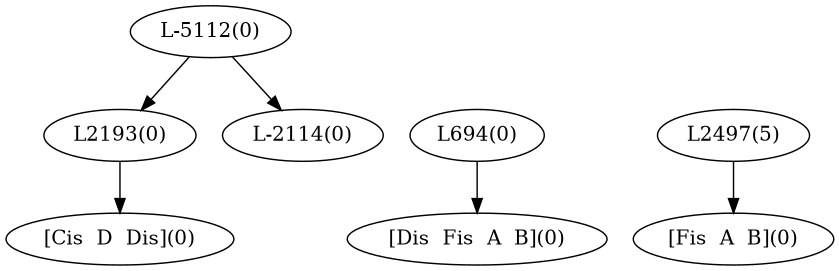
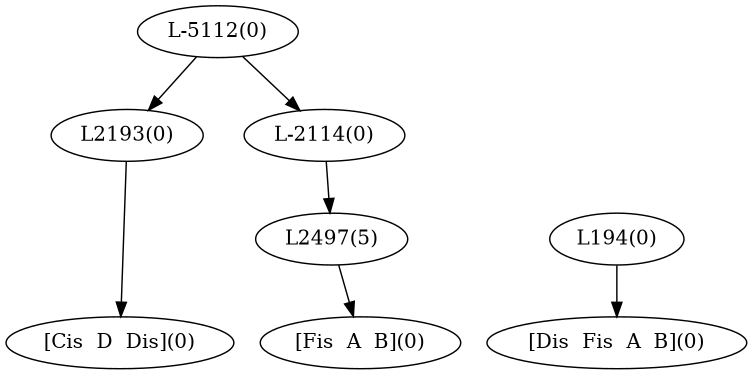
node "L694(0)": label "L694(0)" -> "L194(0)"
edge "L-2114(0)" -> "L2497(5)": added
